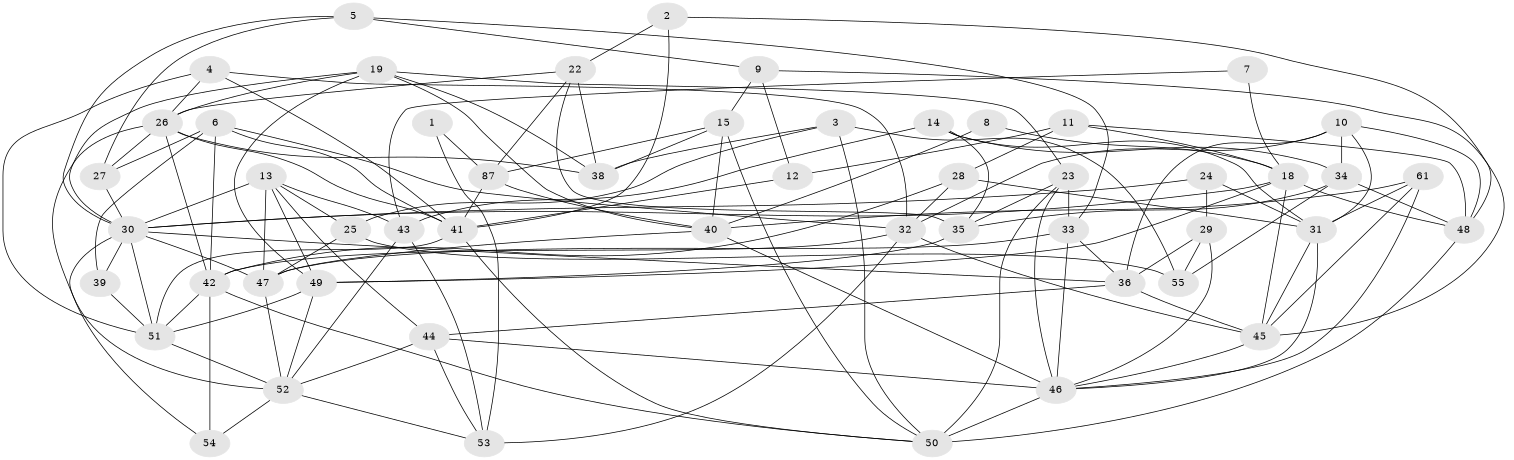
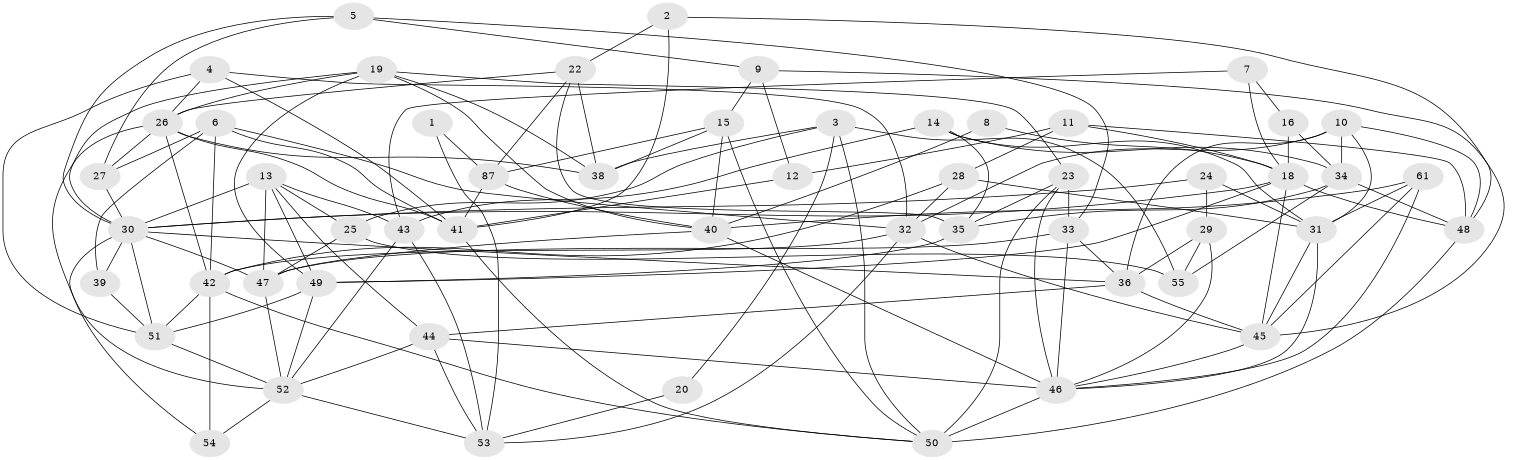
node "16": added
edge "41" -- "51": removed
node "20": added
